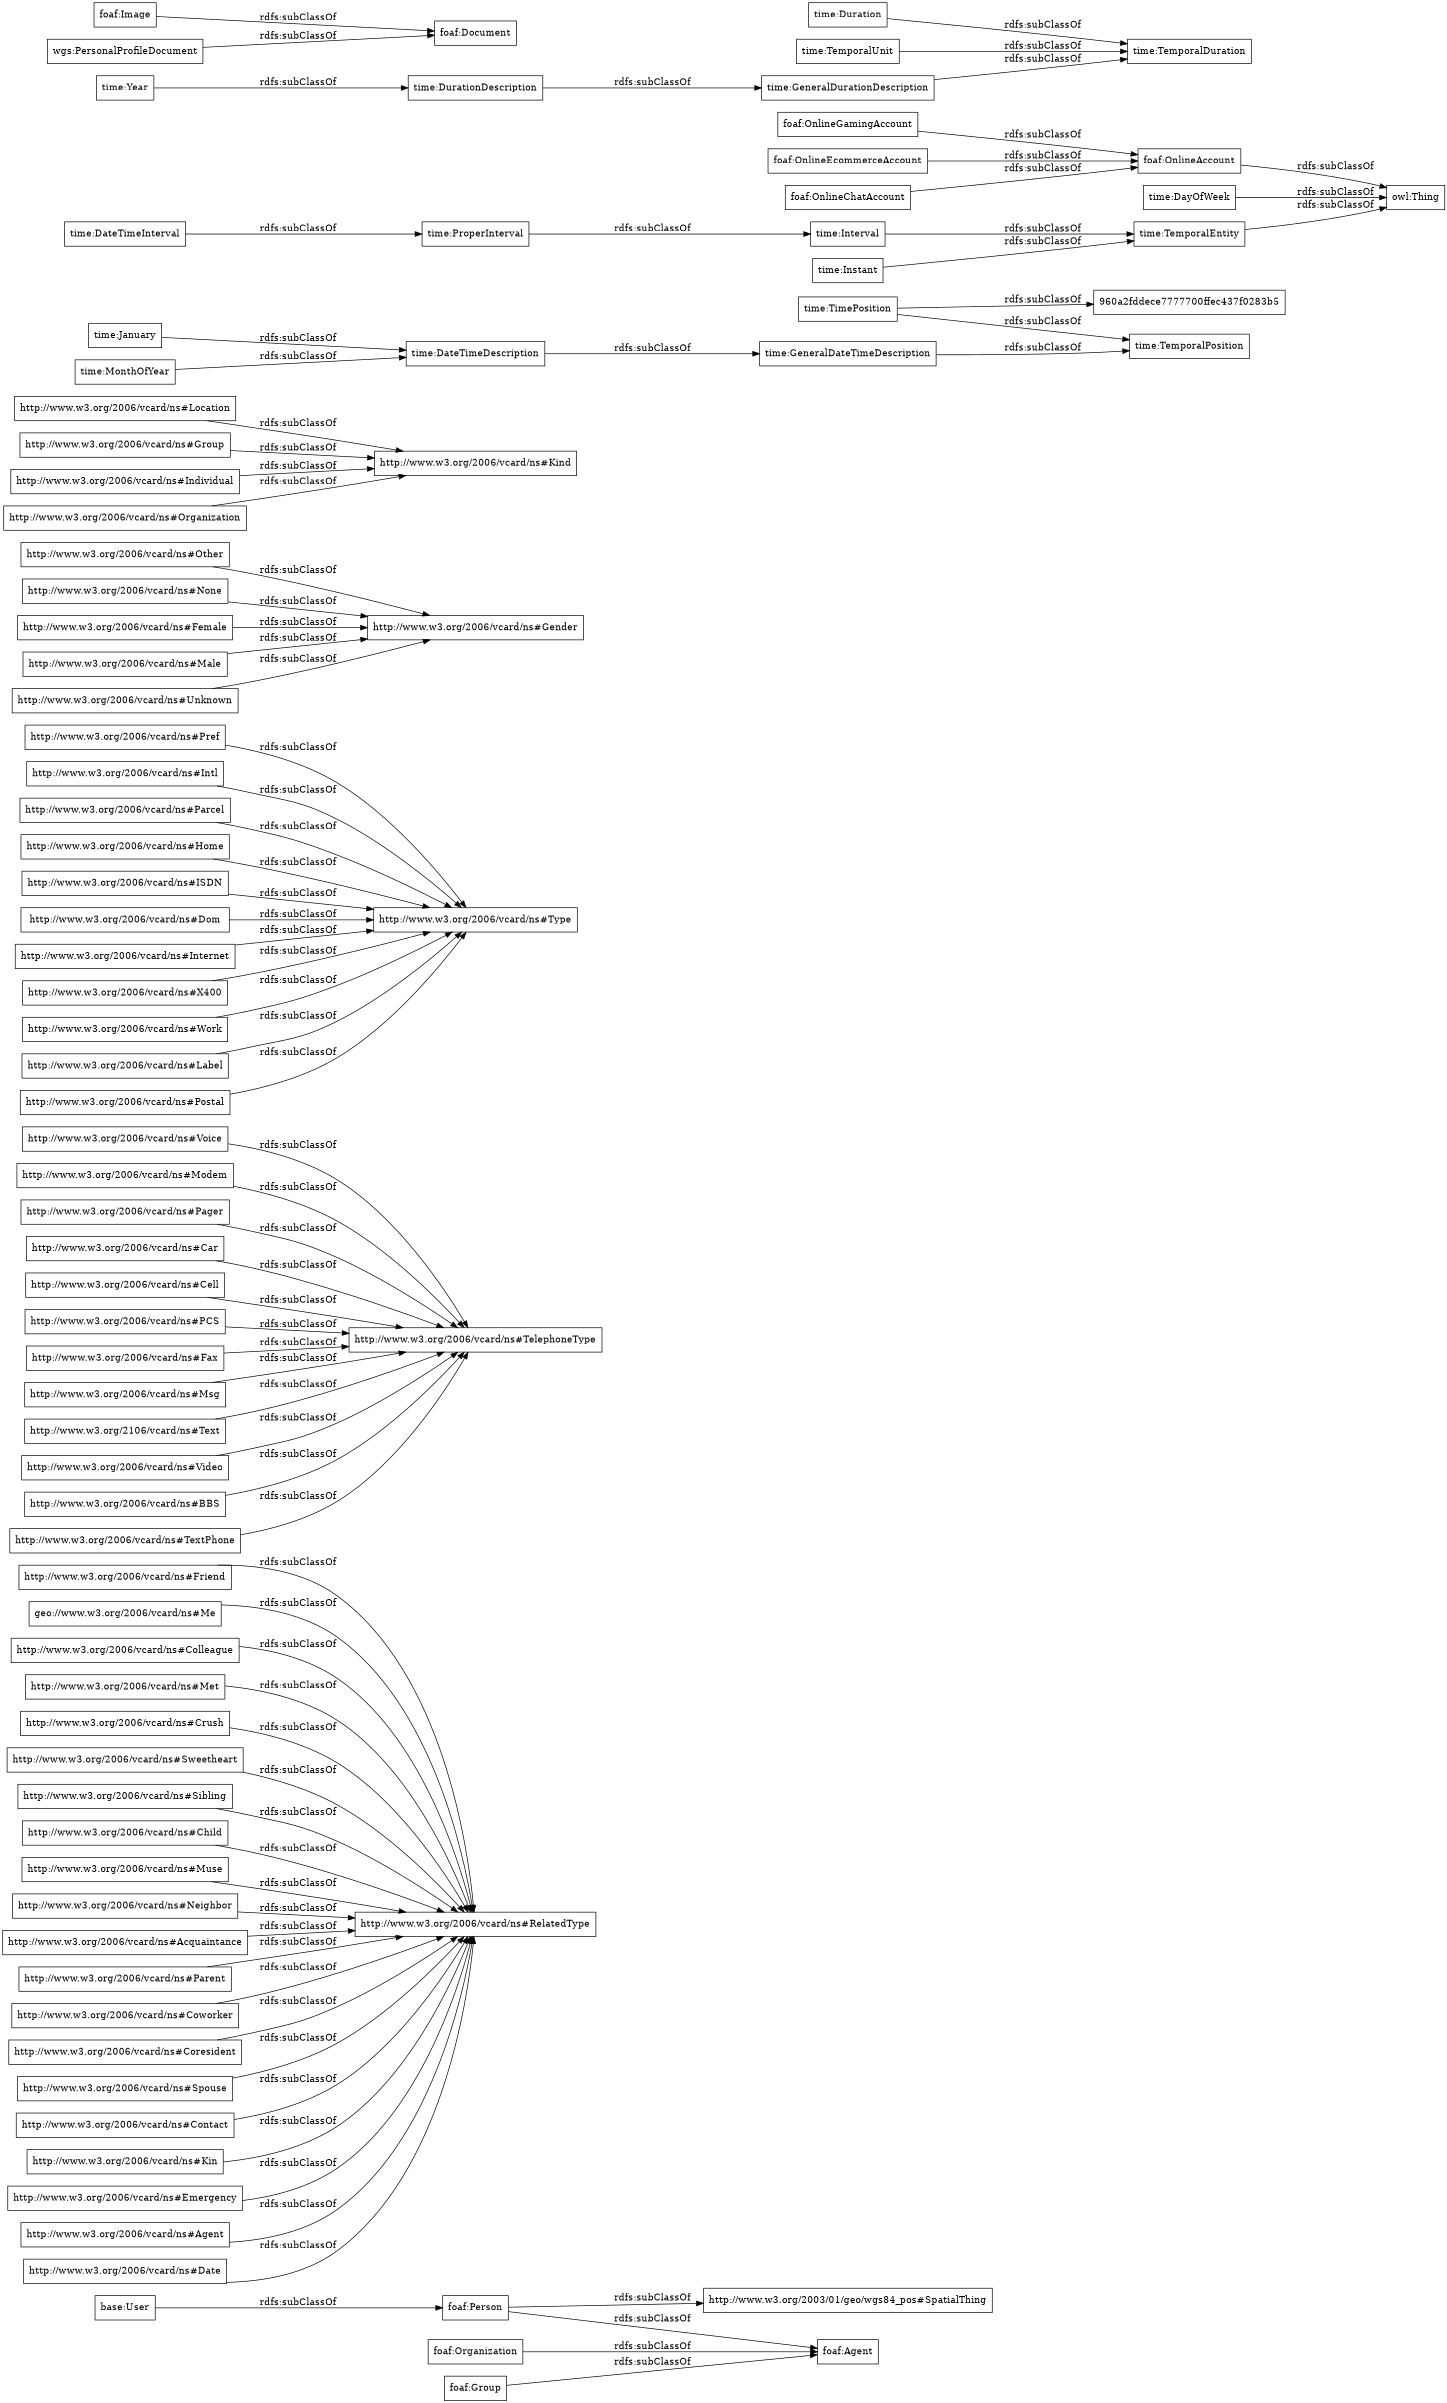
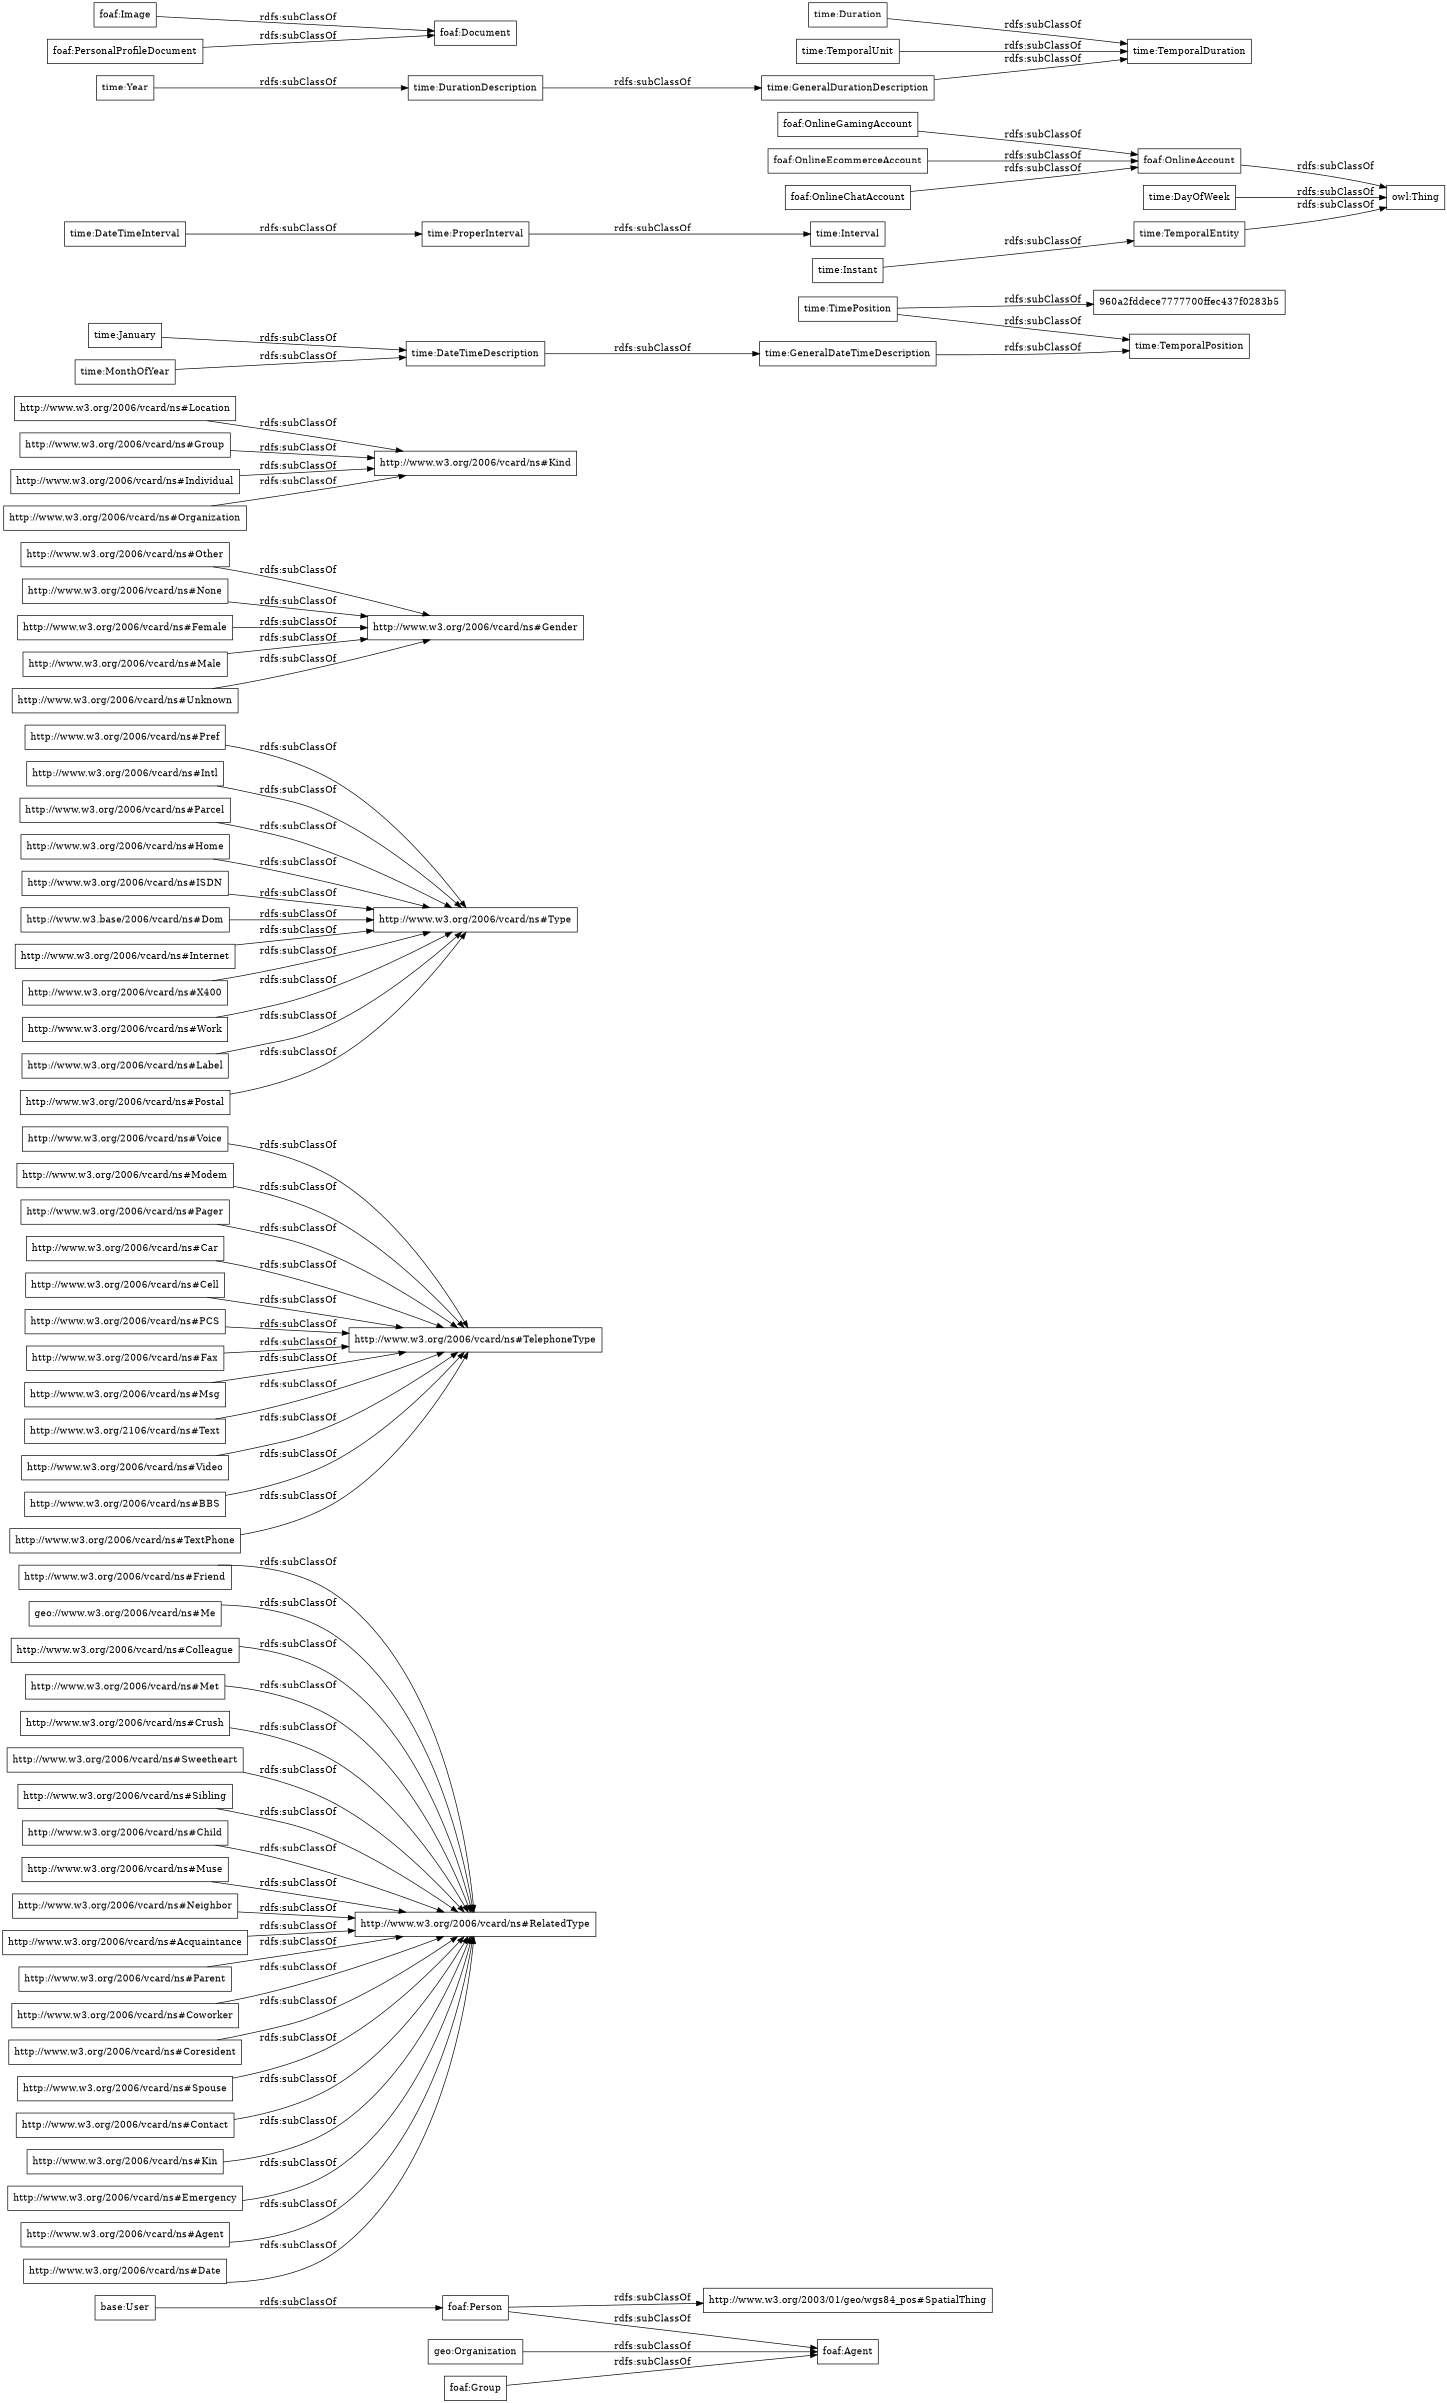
node "wgs:PersonalProfileDocument": label "wgs:PersonalProfileDocument" -> "foaf:PersonalProfileDocument"
edge "time:Interval" -> "time:TemporalEntity": removed, label "rdfs:subClassOf"
node "http://www.w3.org/2006/vcard/ns#Dom": label "http://www.w3.org/2006/vcard/ns#Dom" -> "http://www.w3.base/2006/vcard/ns#Dom"
node "foaf:Organization": label "foaf:Organization" -> "geo:Organization"
